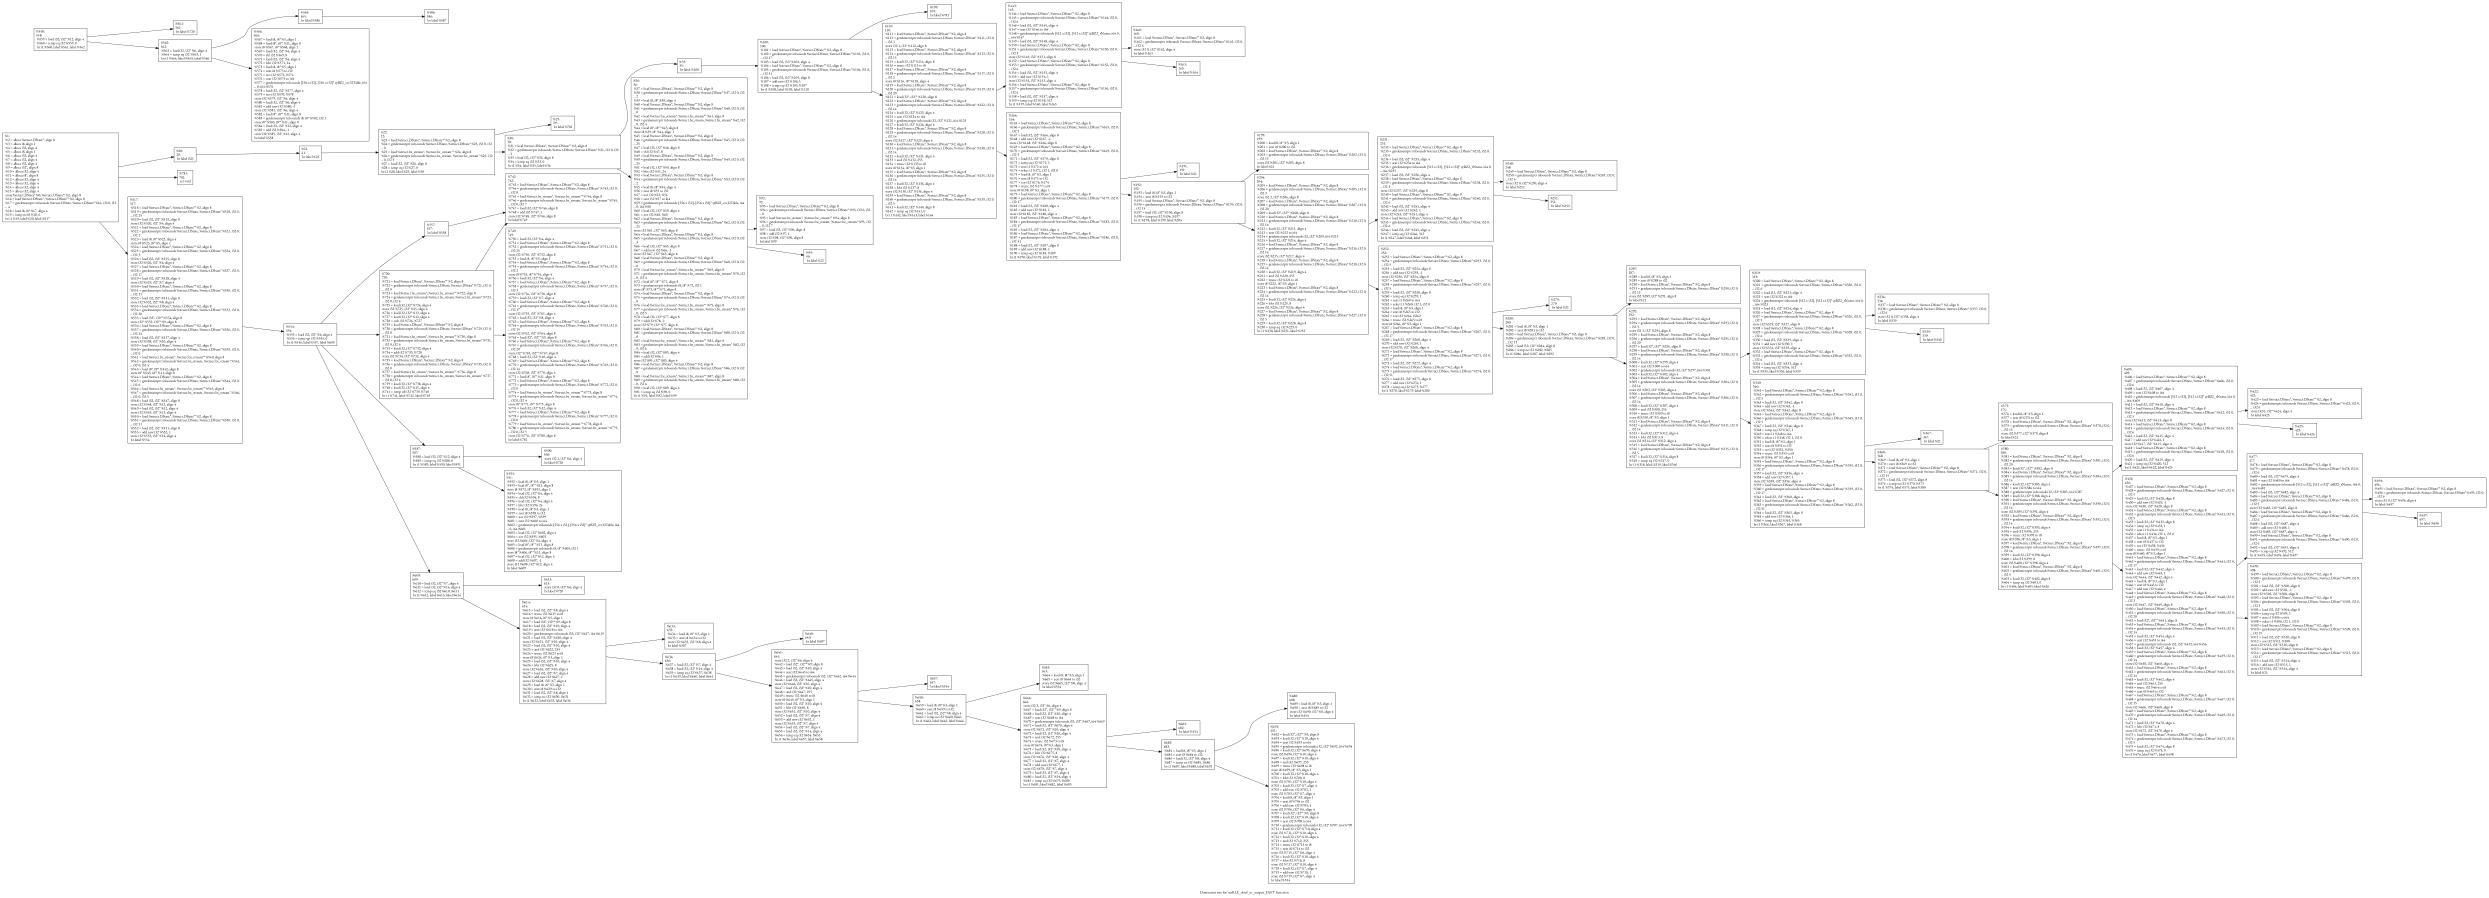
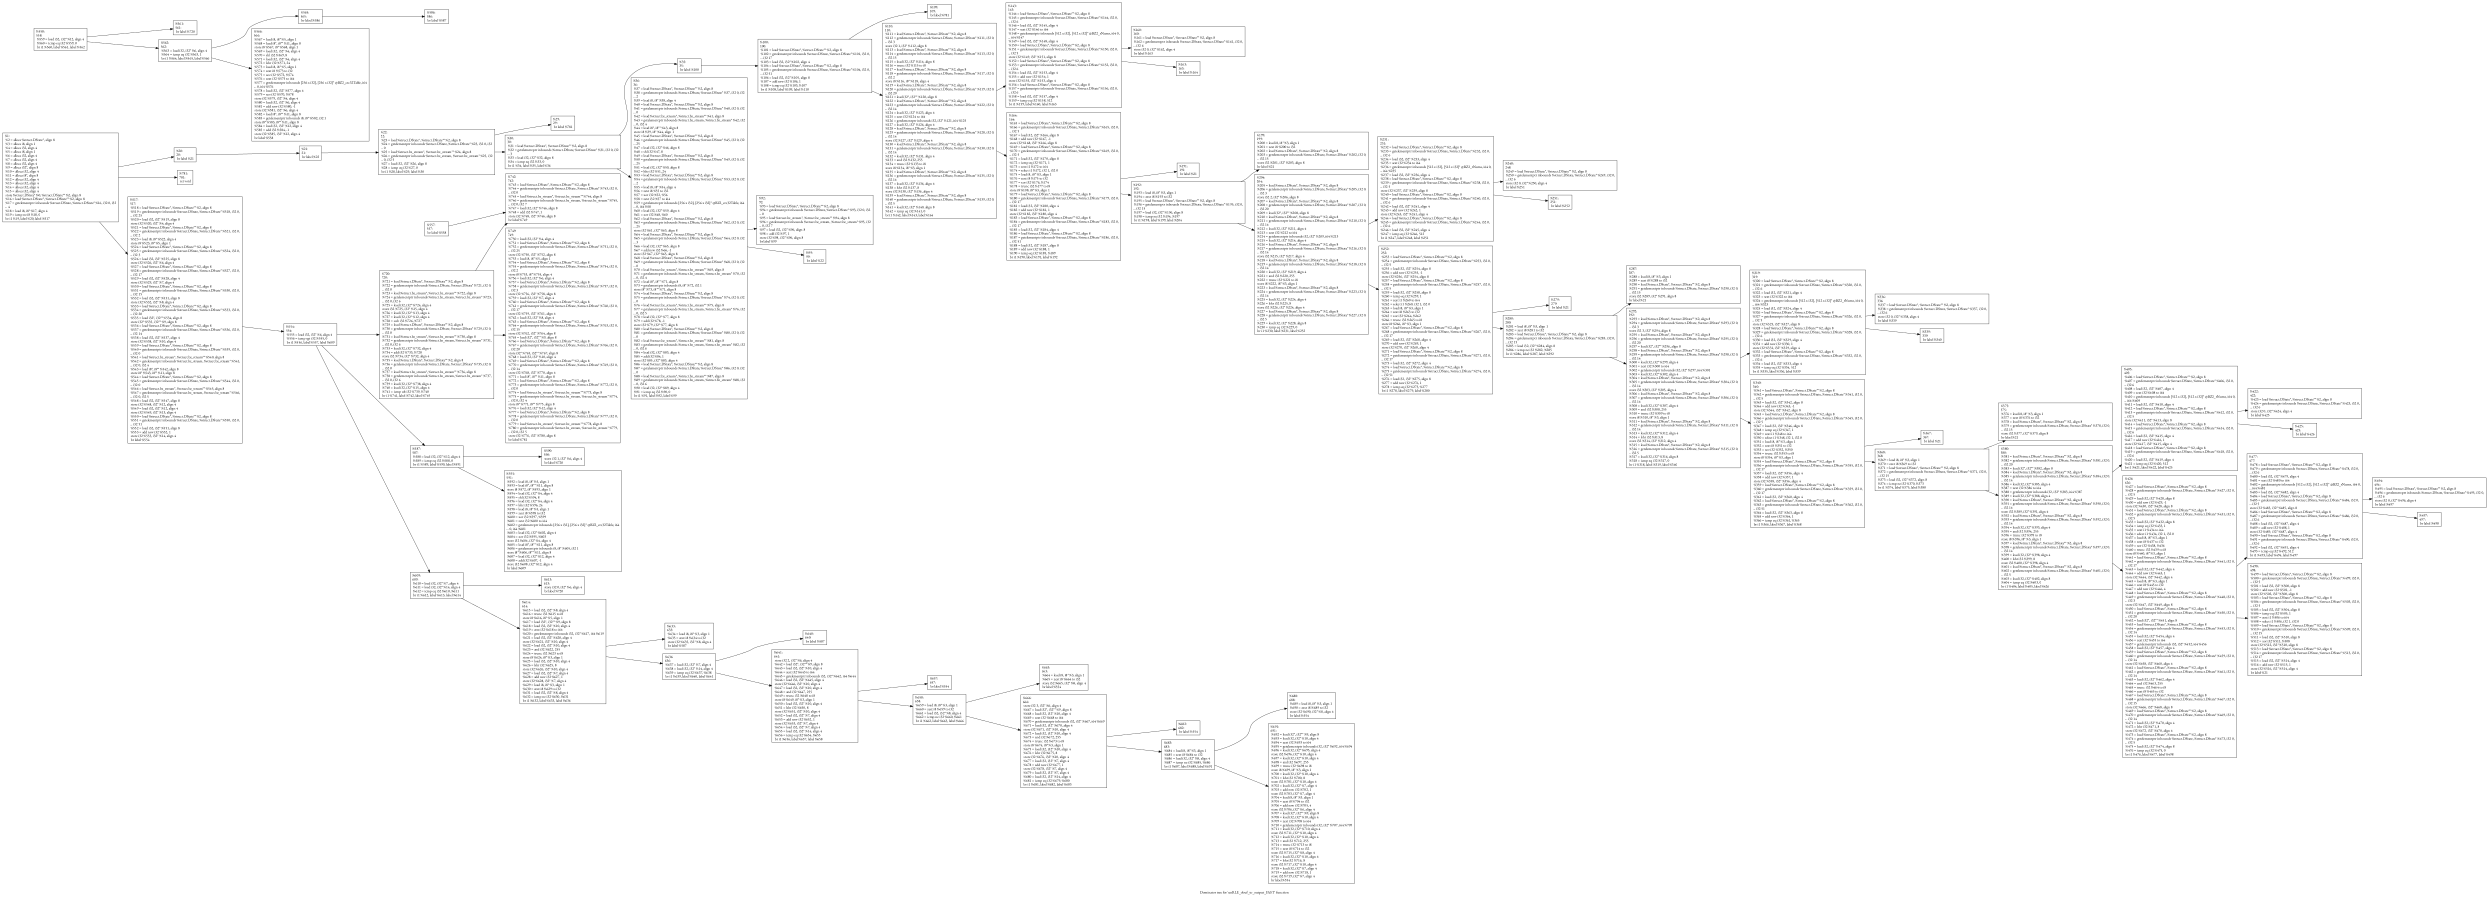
edge "%554:" -> "%557:": removed
